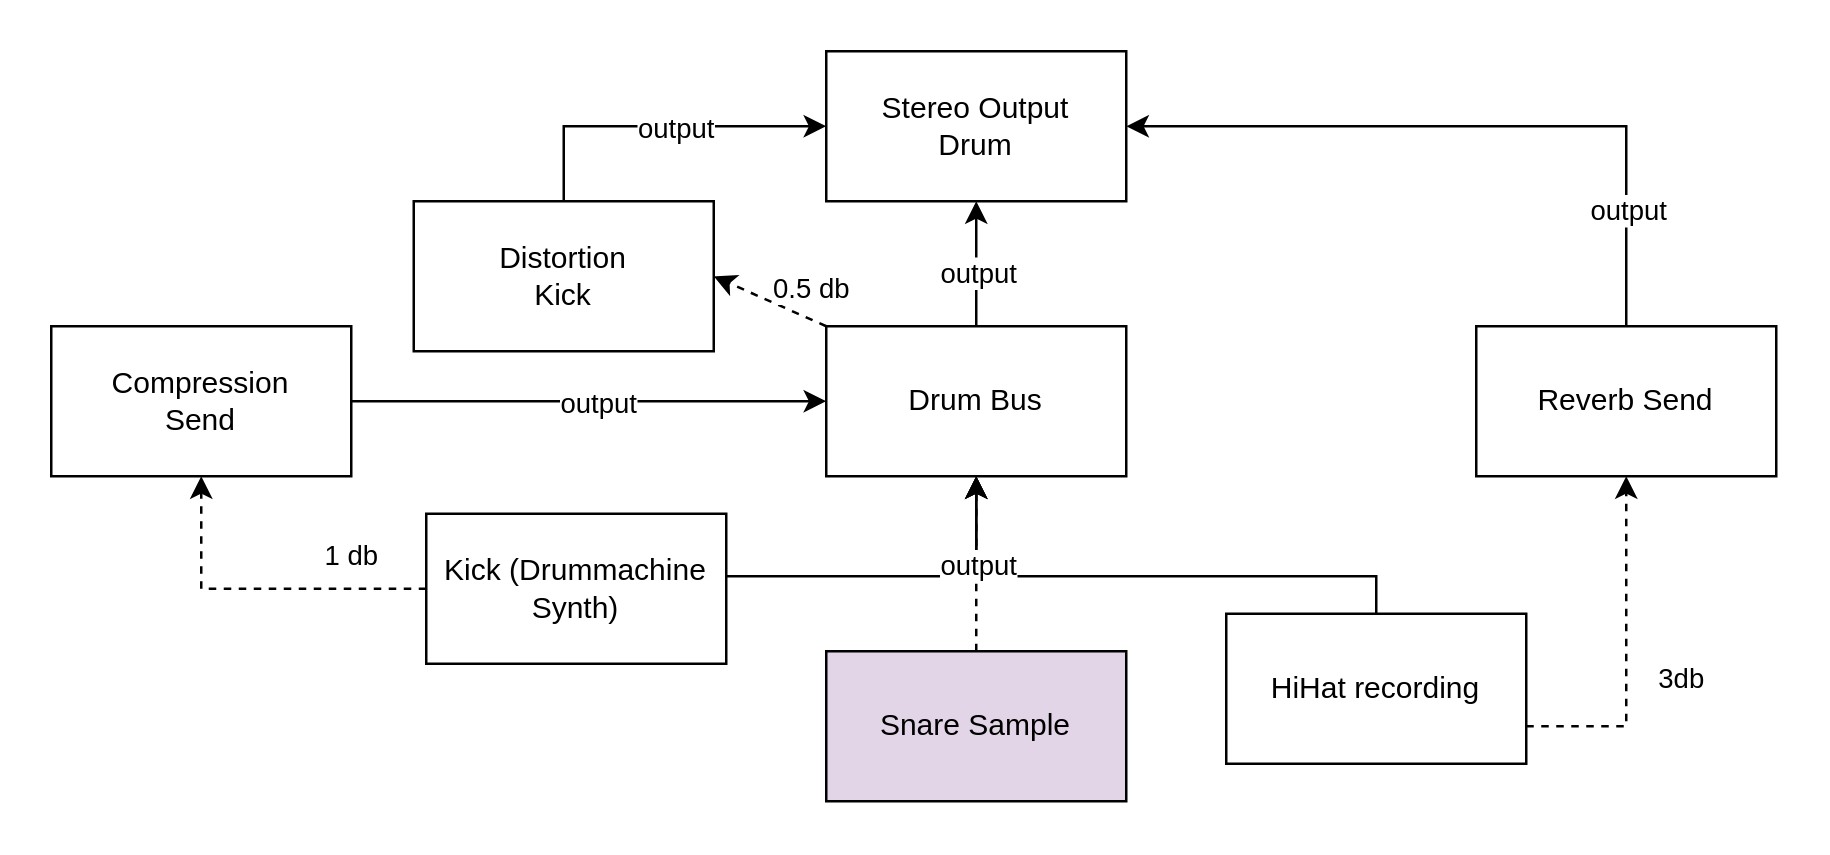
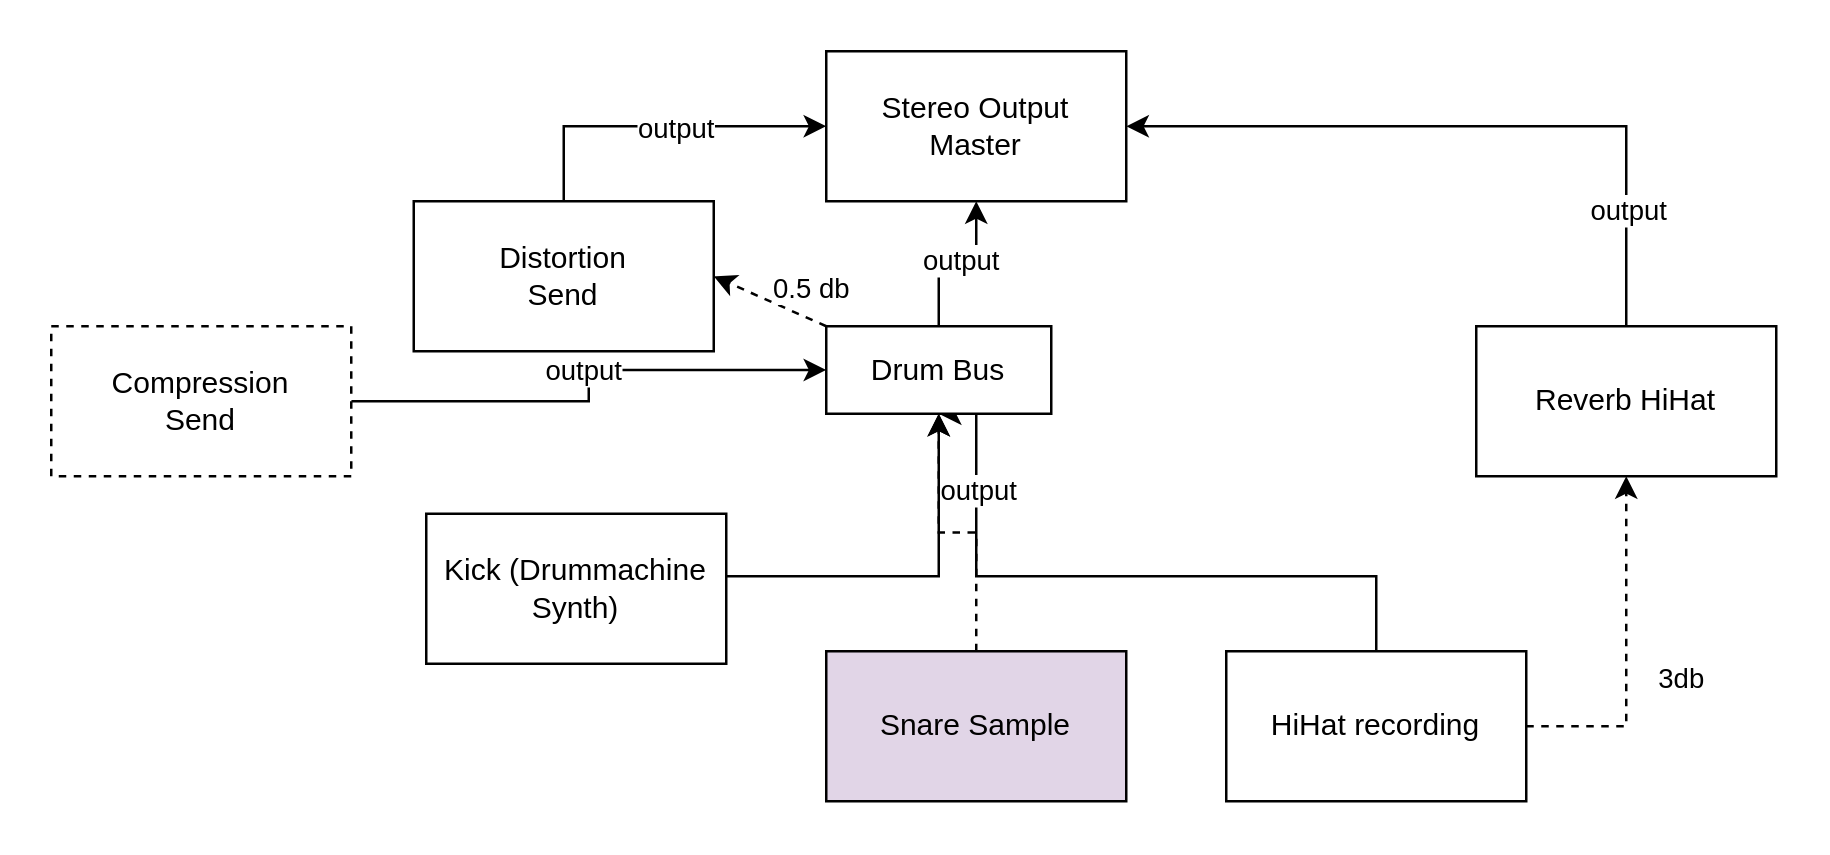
node "Stereo Output Drum": label "Stereo Output Drum" -> "Stereo Output Master"
node "Distortion Kick": label "Distortion Kick" -> "Distortion Send"
node "Compression Send": style solid -> dashed
node "Drum Bus": size 300x150 -> 225x88
node "Reverb Send": label "Reverb Send" -> "Reverb HiHat"
edge "Kick (Drummachine Synth)" -> "Compression Send": removed, label "1 db"
node "HiHat recording": moved (1376, 689) -> (1376, 726)
